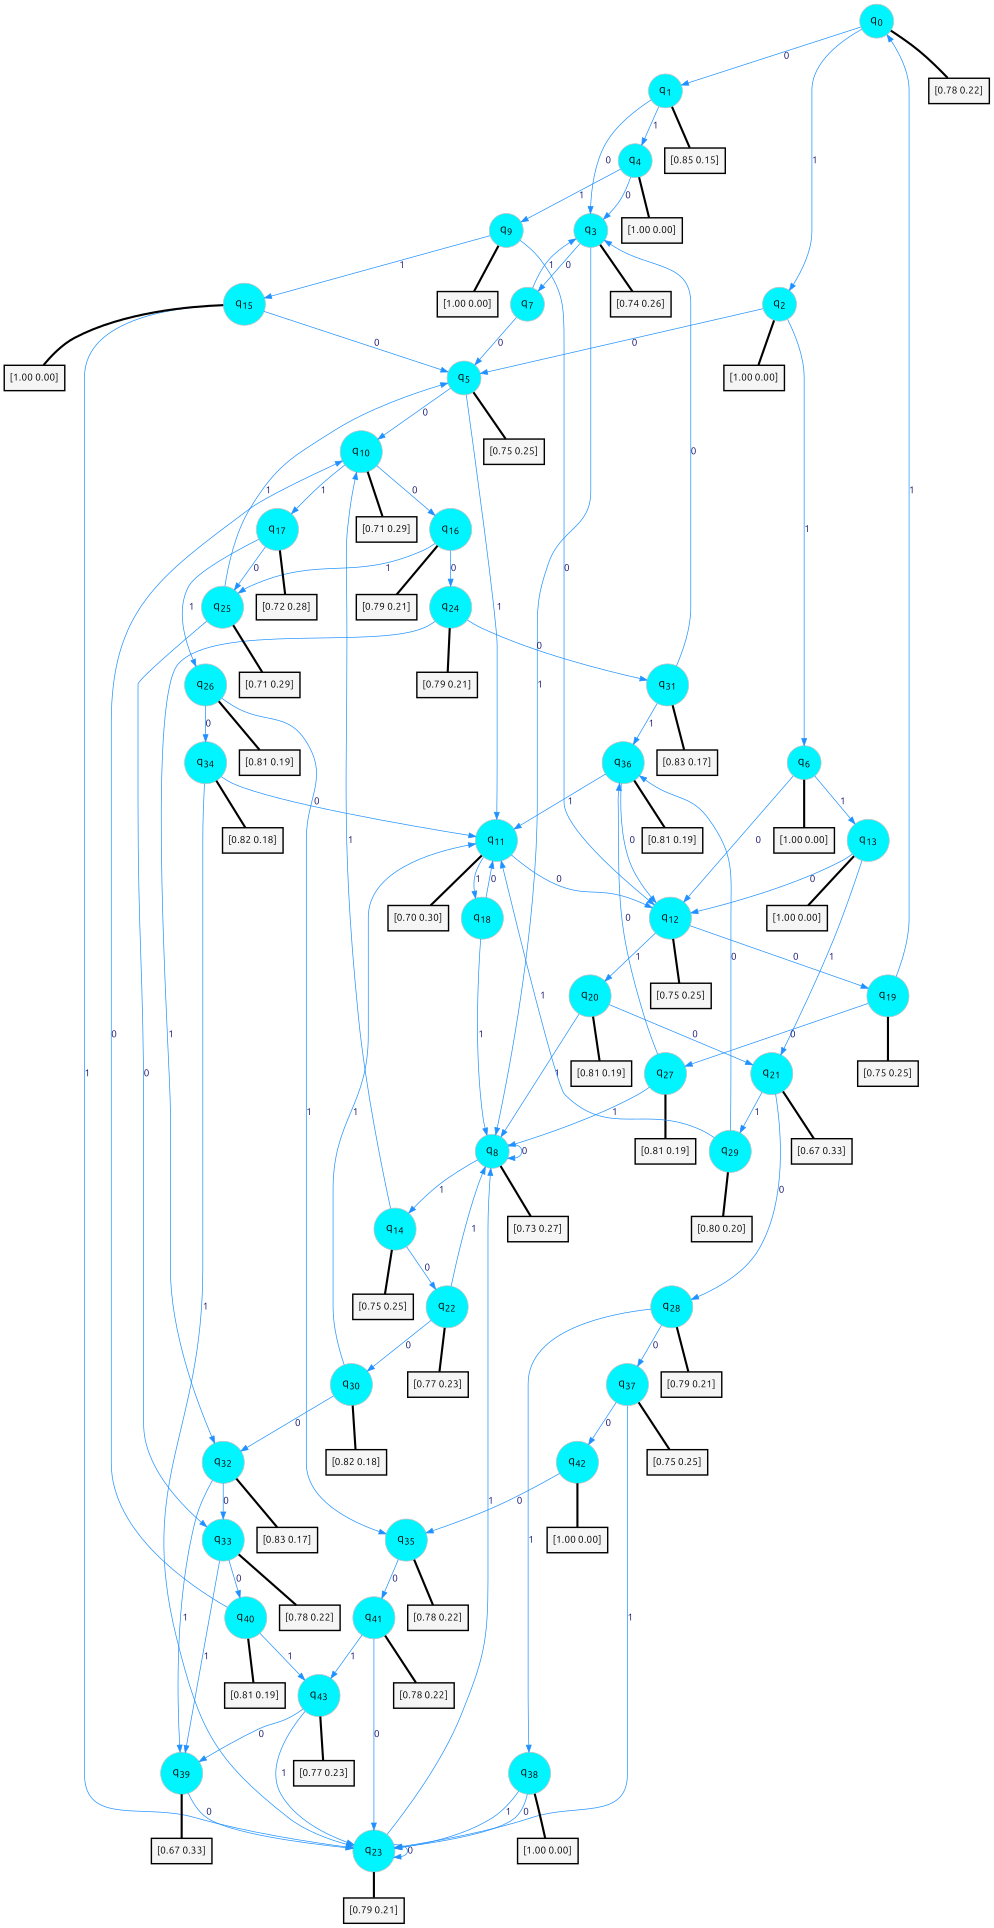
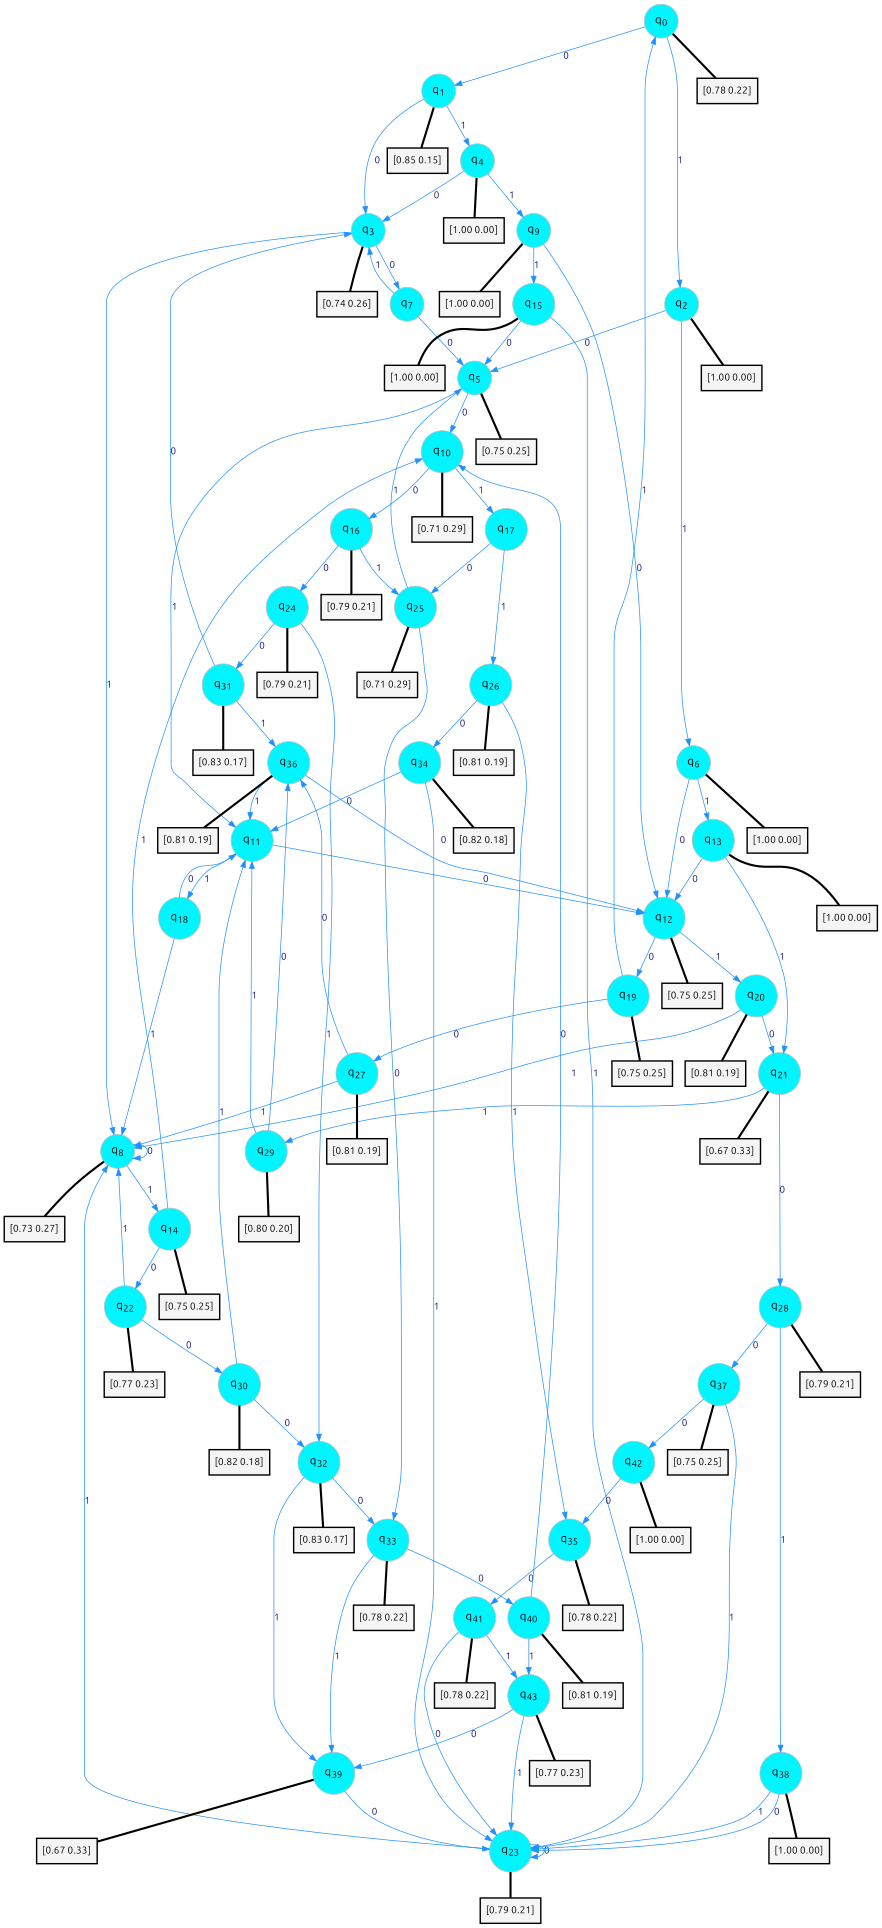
node "[0.72 0.28]": removed
node "[0.70 0.30]": removed
